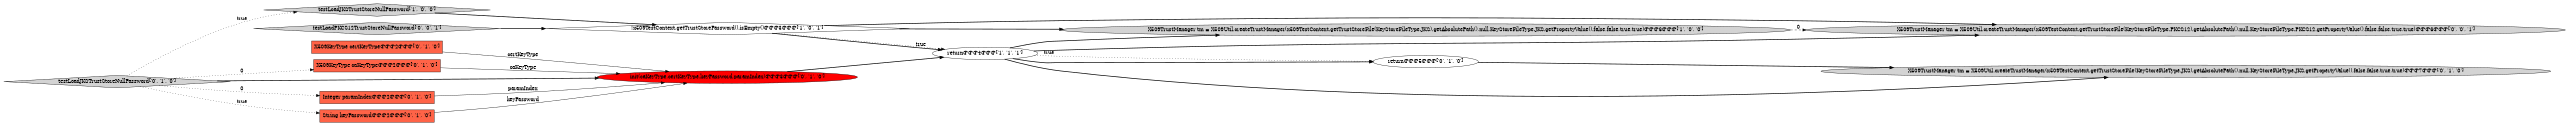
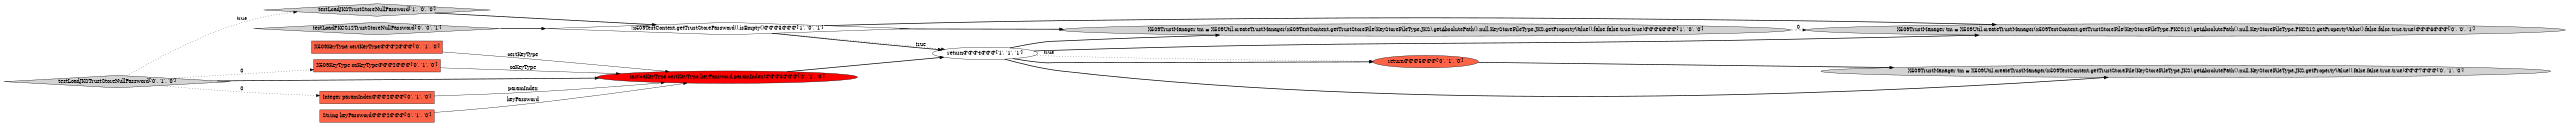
node "return@@@5@@@['0', '1', '0']": fillcolor white -> tomato
edge "testLoadJKSTrustStoreNullPassword['0', '1', '0']" -> "String keyPassword@@@2@@@['0', '1', '0']": removed, label "true"
